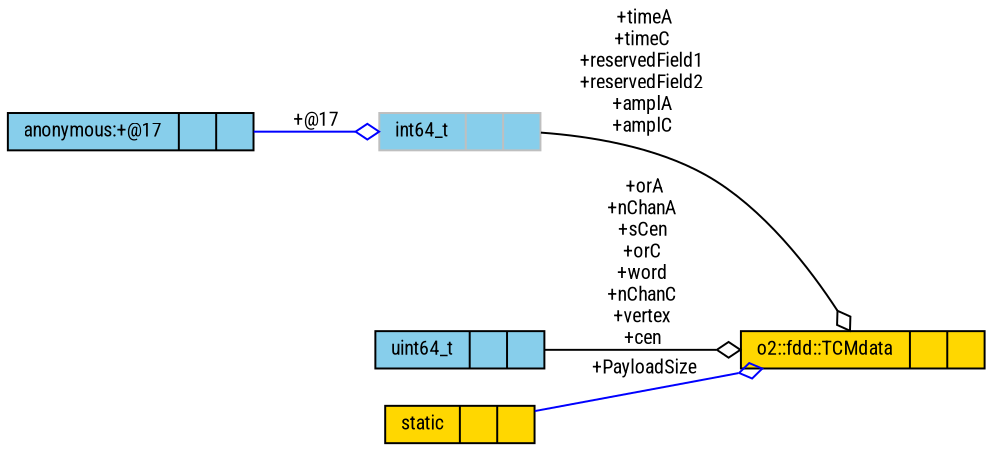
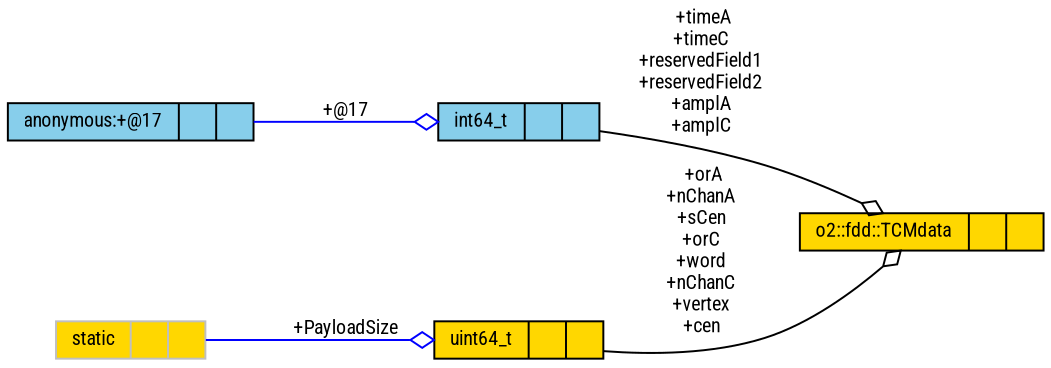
node "int64_t": color grey75 -> black
node "uint64_t": fillcolor skyblue -> gold
edge "static" -> "o2::fdd::TCMdata": now "static" -> "uint64_t"
node "static": color black -> grey75
